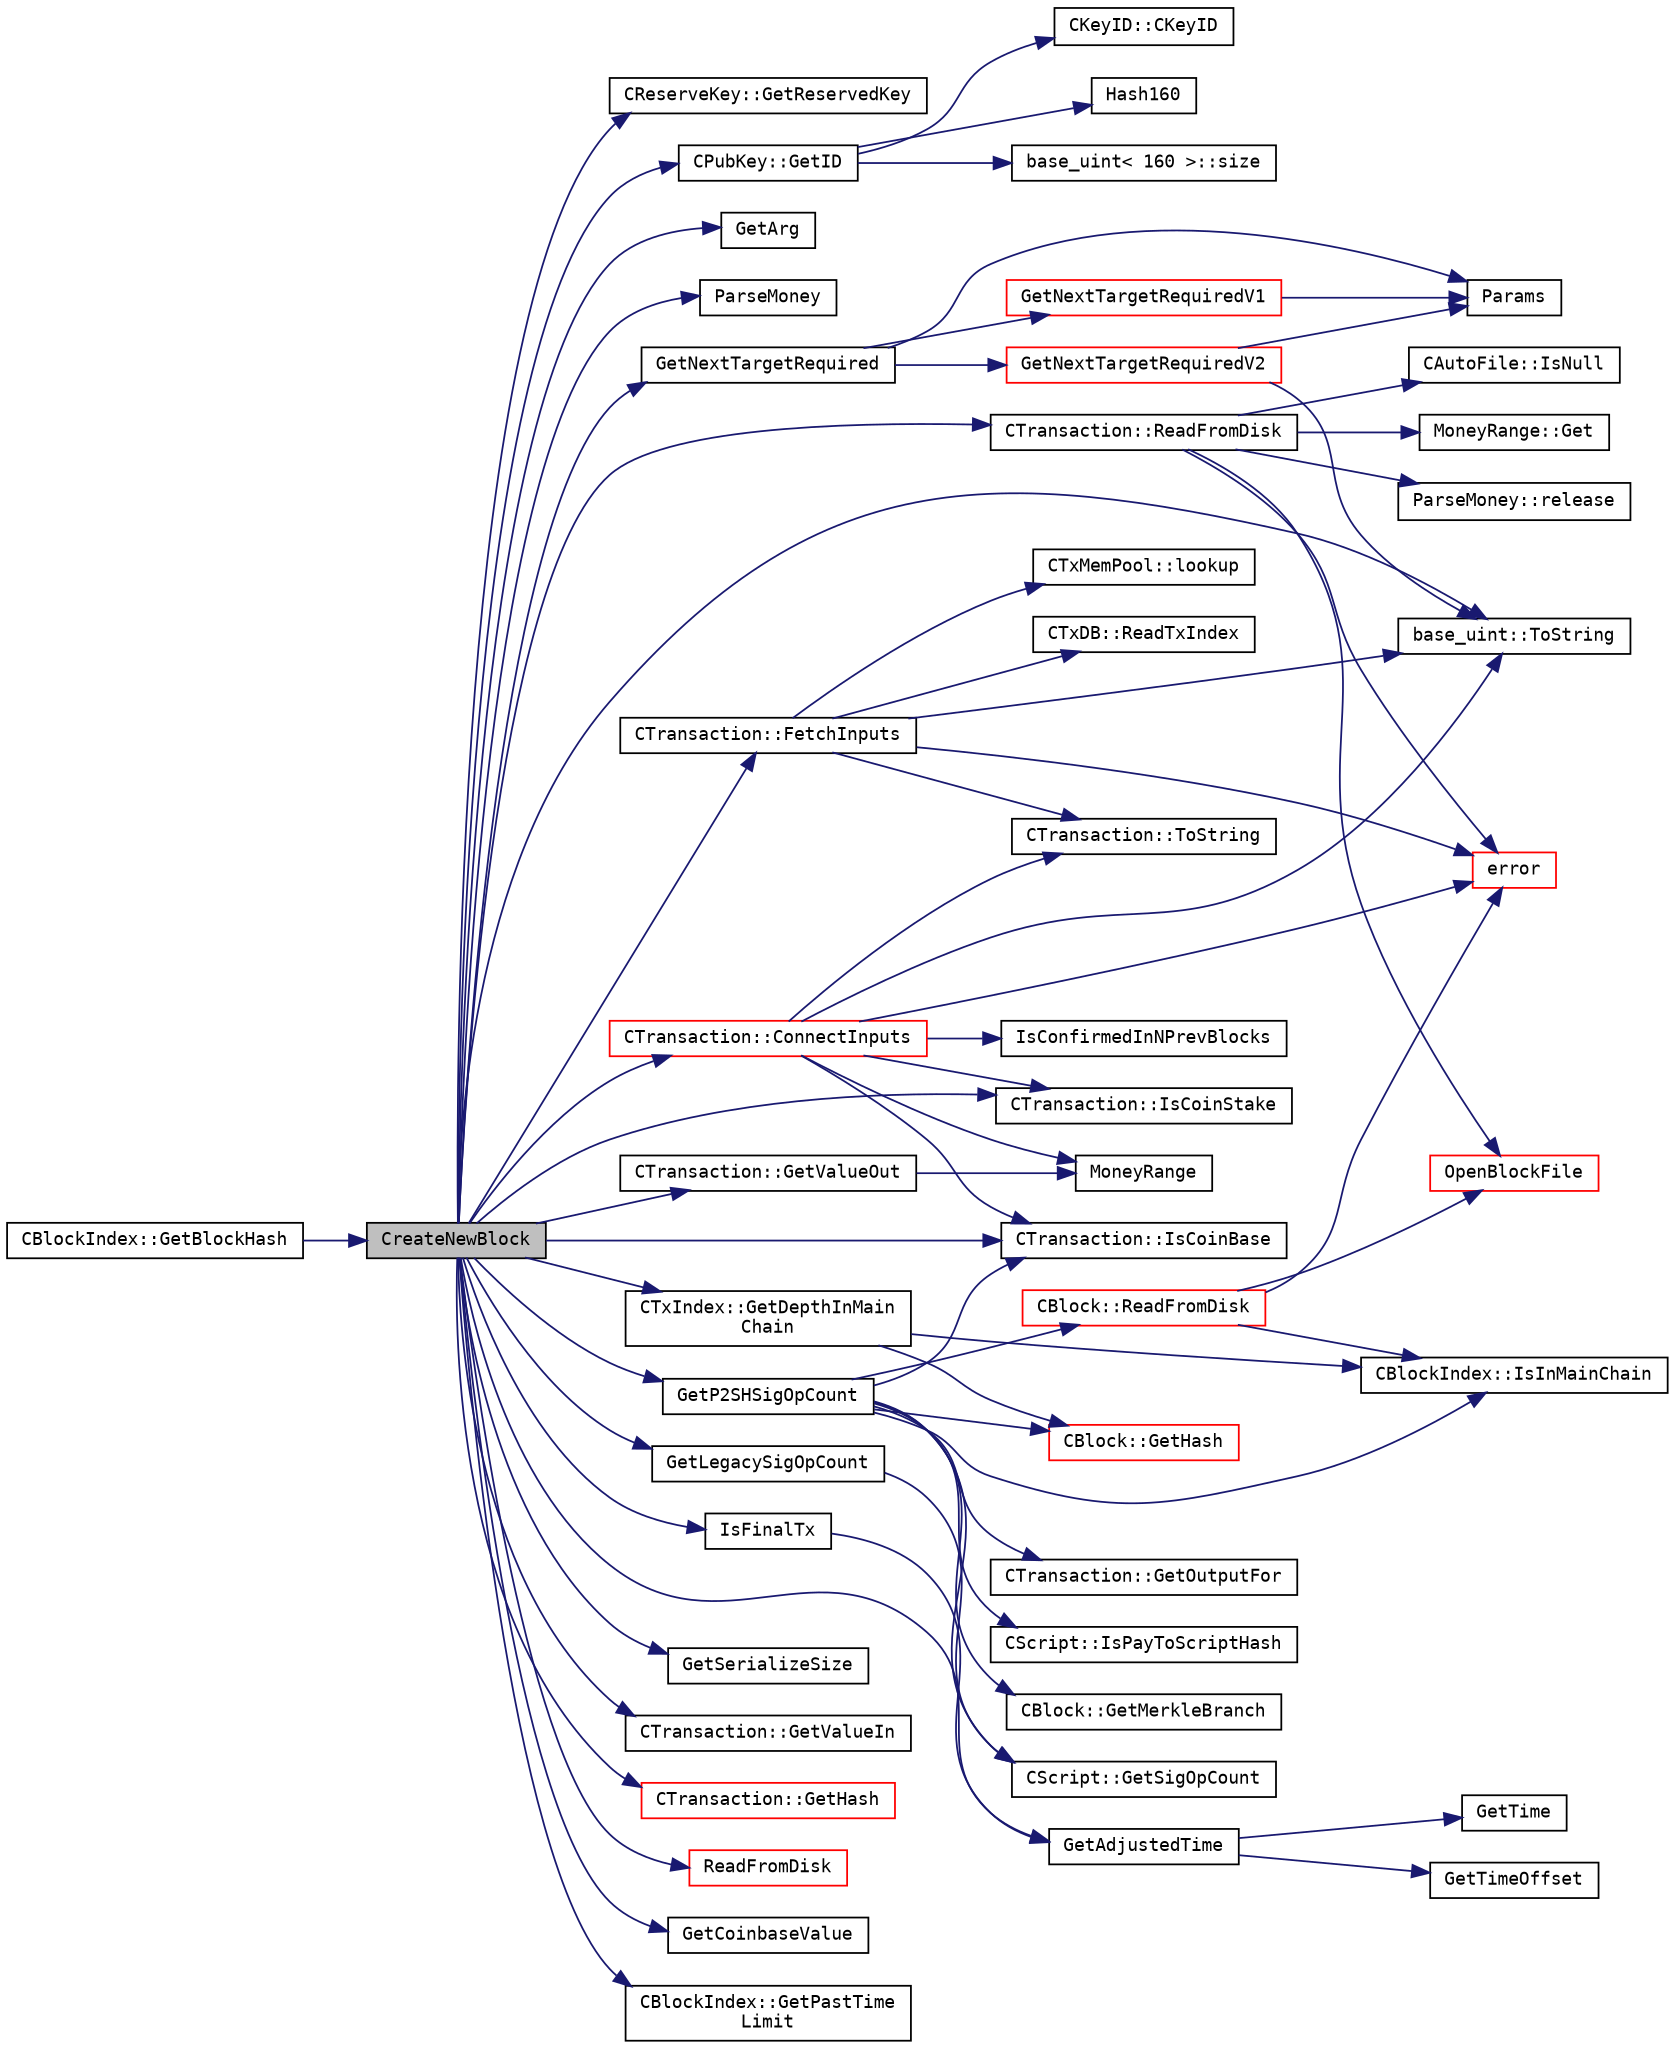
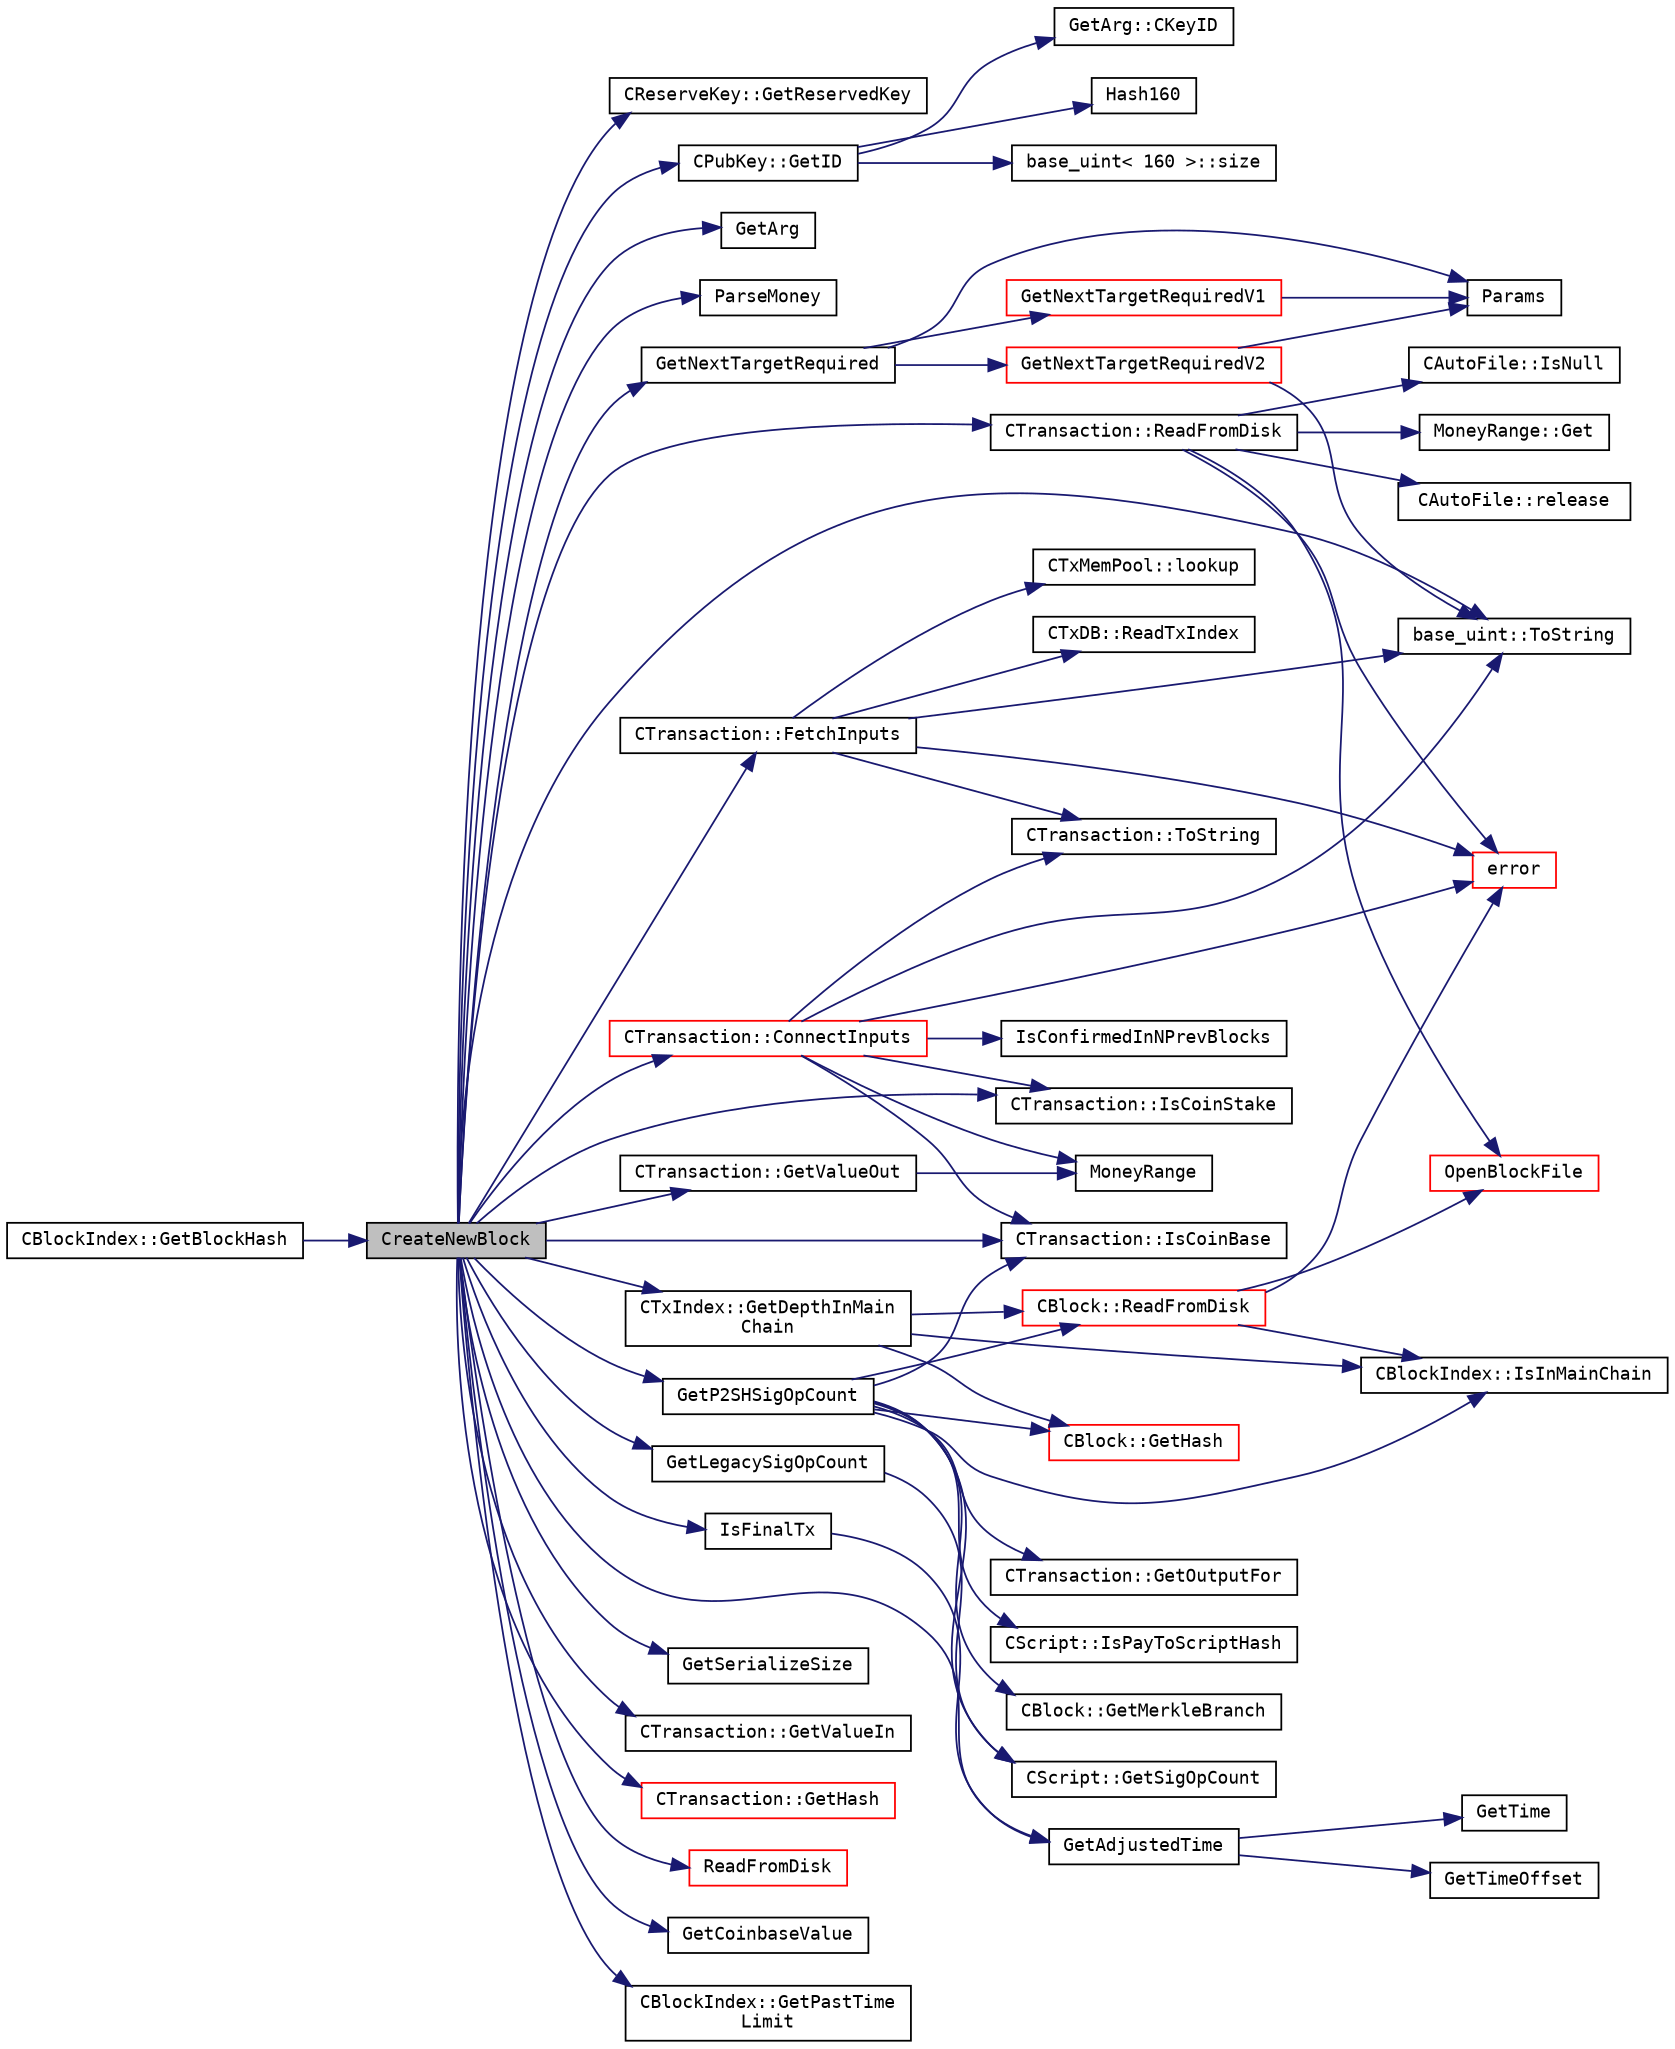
node "CKeyID::CKeyID": label "CKeyID::CKeyID" -> "GetArg::CKeyID"
node "ParseMoney::release": label "ParseMoney::release" -> "CAutoFile::release"
edge "CTxIndex::GetDepthInMain Chain" -> "CBlock::ReadFromDisk": added
